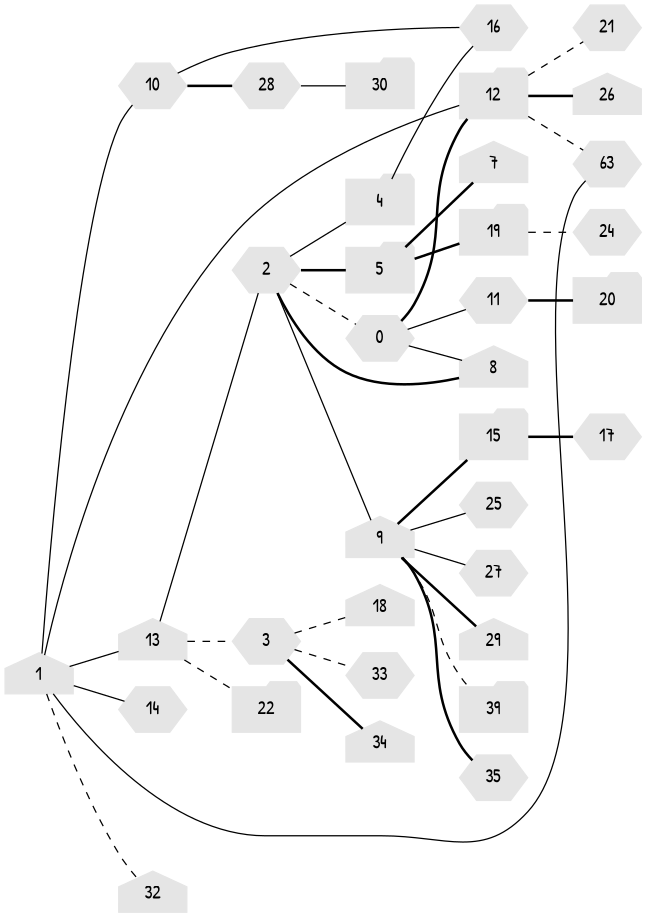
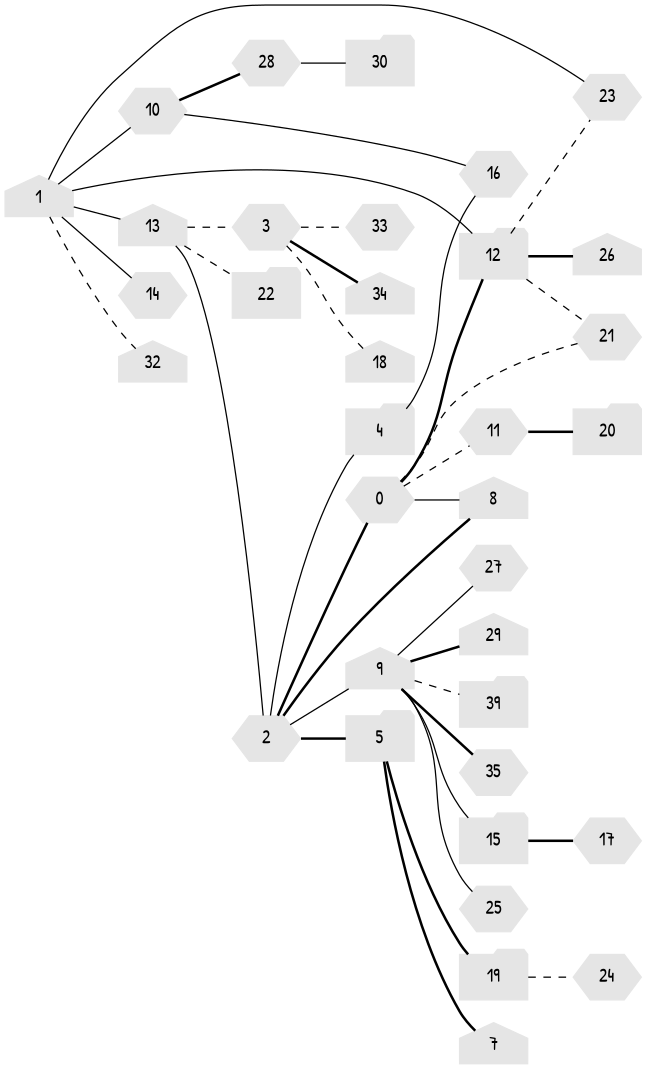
node "63": label "63" -> "23"
edge "2" -- "0": style dashed -> bold
edge "11" -- "0": style solid -> dashed
edge "21" -- "0": added
edge "15" -- "9": style bold -> solid
